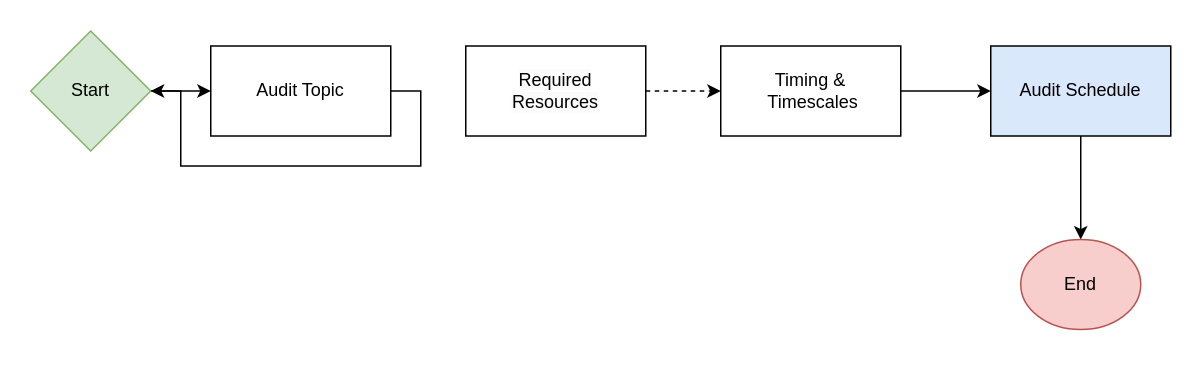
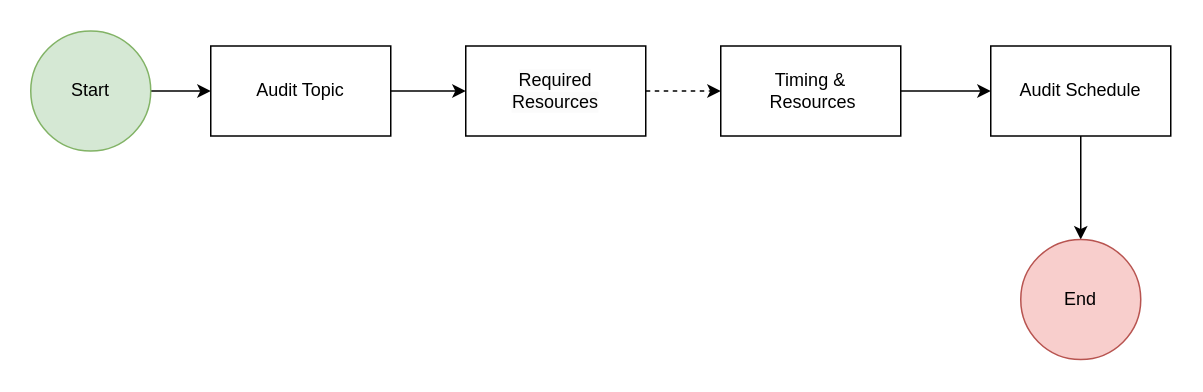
node "Start": shape diamond -> ellipse
node "Timing & Timescales": label "Timing & Timescales" -> "Timing & Resources"
node "Audit Schedule": fillcolor #dae8fc -> #ffffff
edge "Audit Topic" -> "Start": now "Audit Topic" -> "Required Resources"
node "End": size 120x90 -> 120x120
